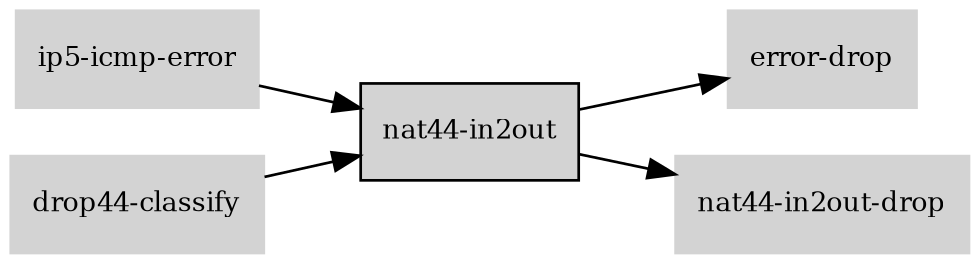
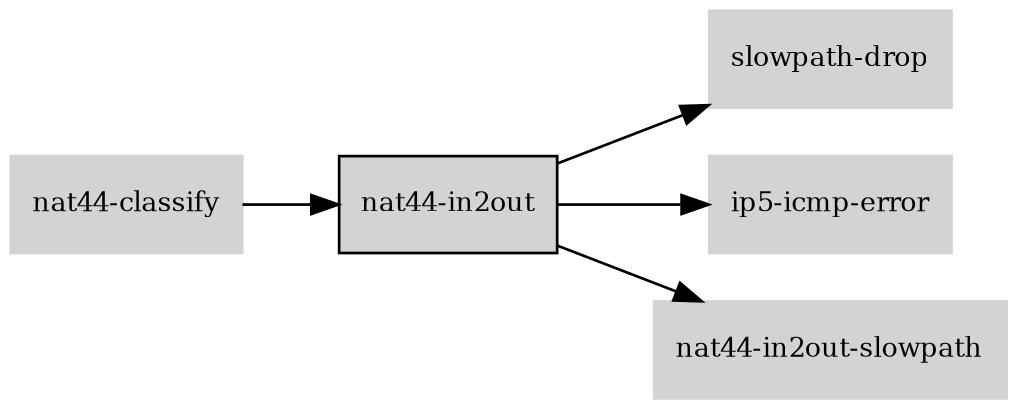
node "error-drop": label "error-drop" -> "slowpath-drop"
edge "ip5-icmp-error" -> "nat44-in2out": reversed
node "drop44-classify": label "drop44-classify" -> "nat44-classify"
node "nat44-in2out-drop": label "nat44-in2out-drop" -> "nat44-in2out-slowpath"
